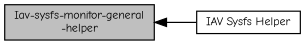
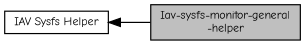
edge "IAV Sysfs Helper" -> "Iav-sysfs-monitor-general -helper": reversed
